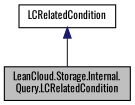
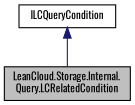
node "LCRelatedCondition": label "LCRelatedCondition" -> "ILCQueryCondition"
